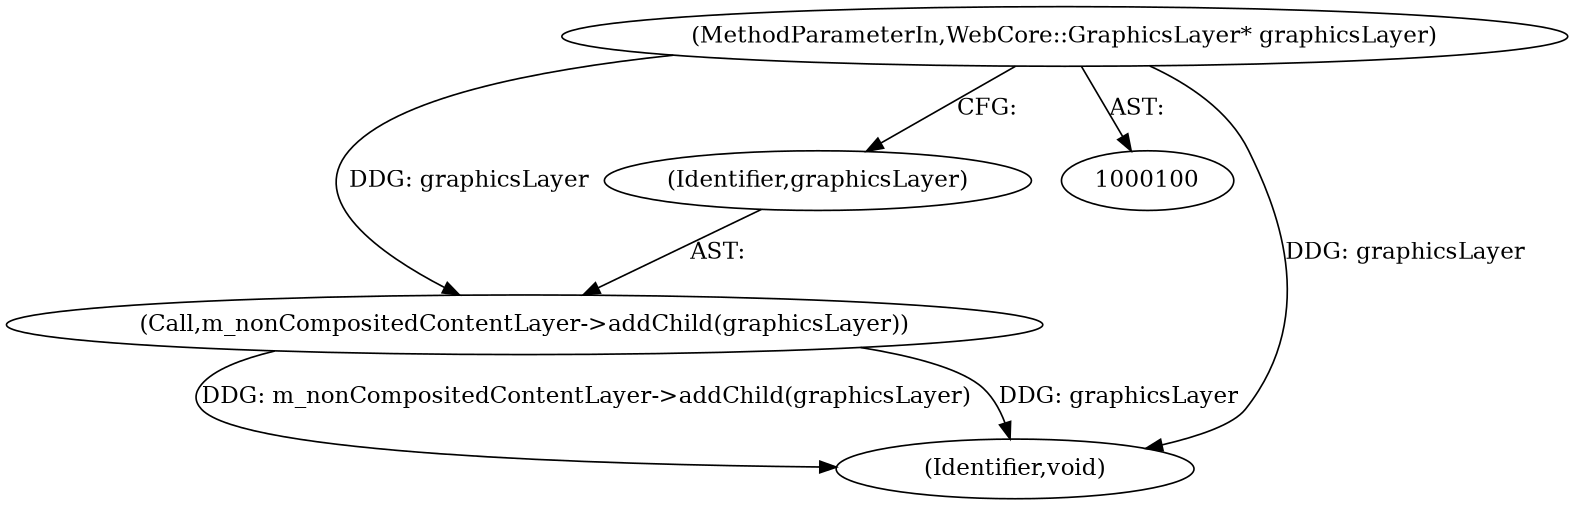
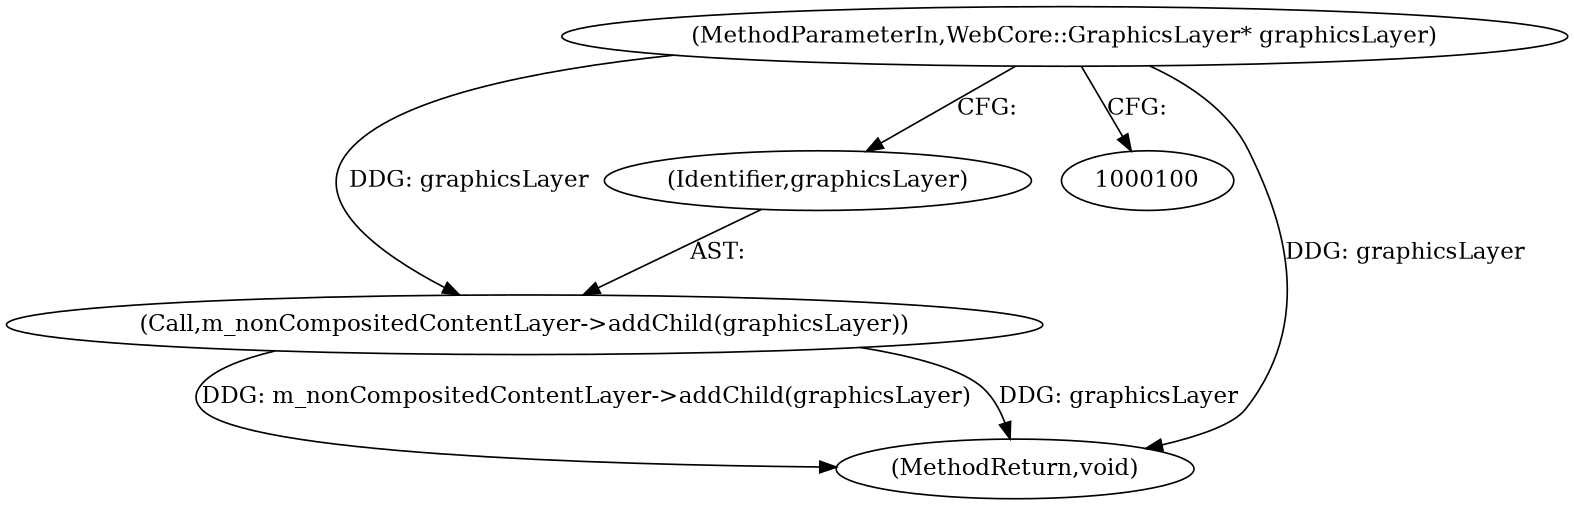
edge "(MethodParameterIn,WebCore::GraphicsLayer* graphicsLayer)" -> "1000100": label "AST: " -> "CFG: "
node "(Identifier,void)": label "(Identifier,void)" -> "(MethodReturn,void)"
